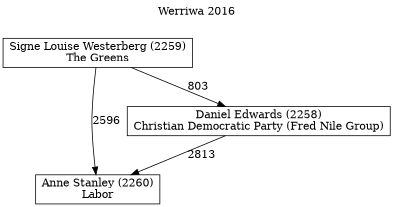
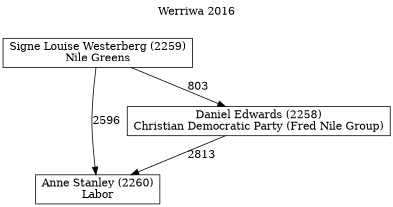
node "Signe Louise Westerberg (2259) The Greens": label "Signe Louise Westerberg (2259) The Greens" -> "Signe Louise Westerberg (2259) Nile Greens"
